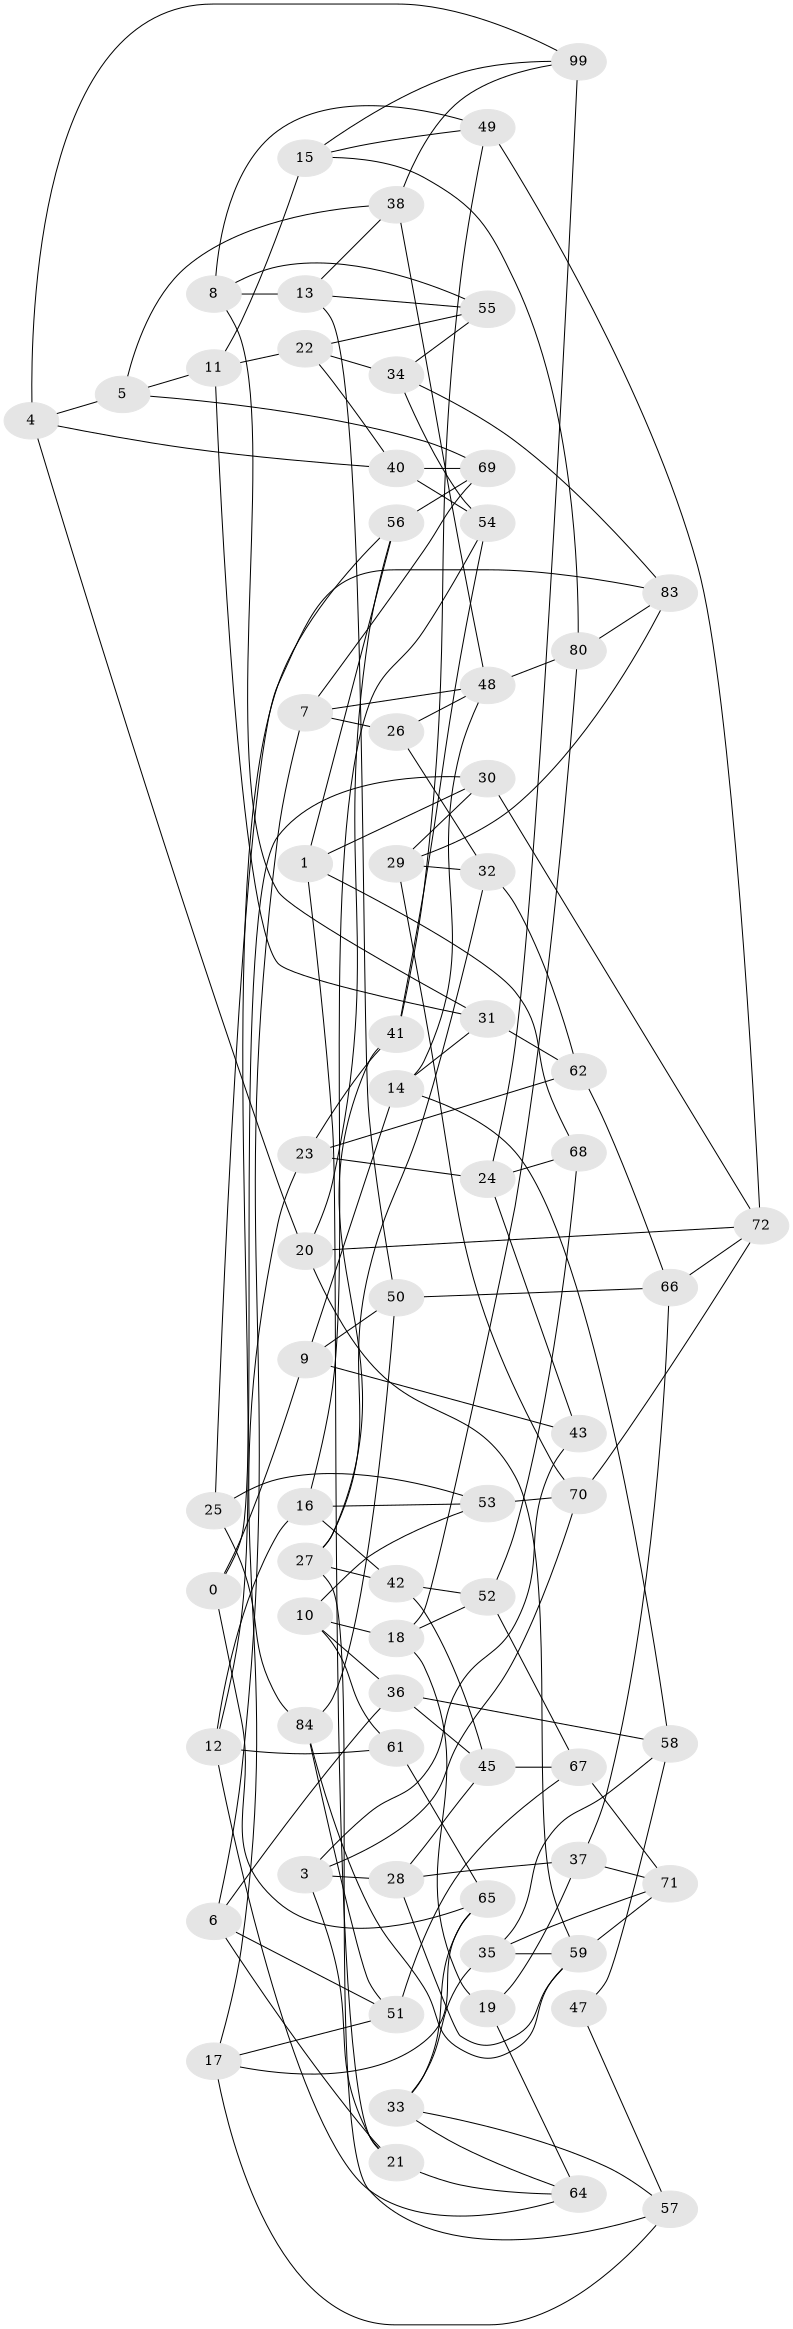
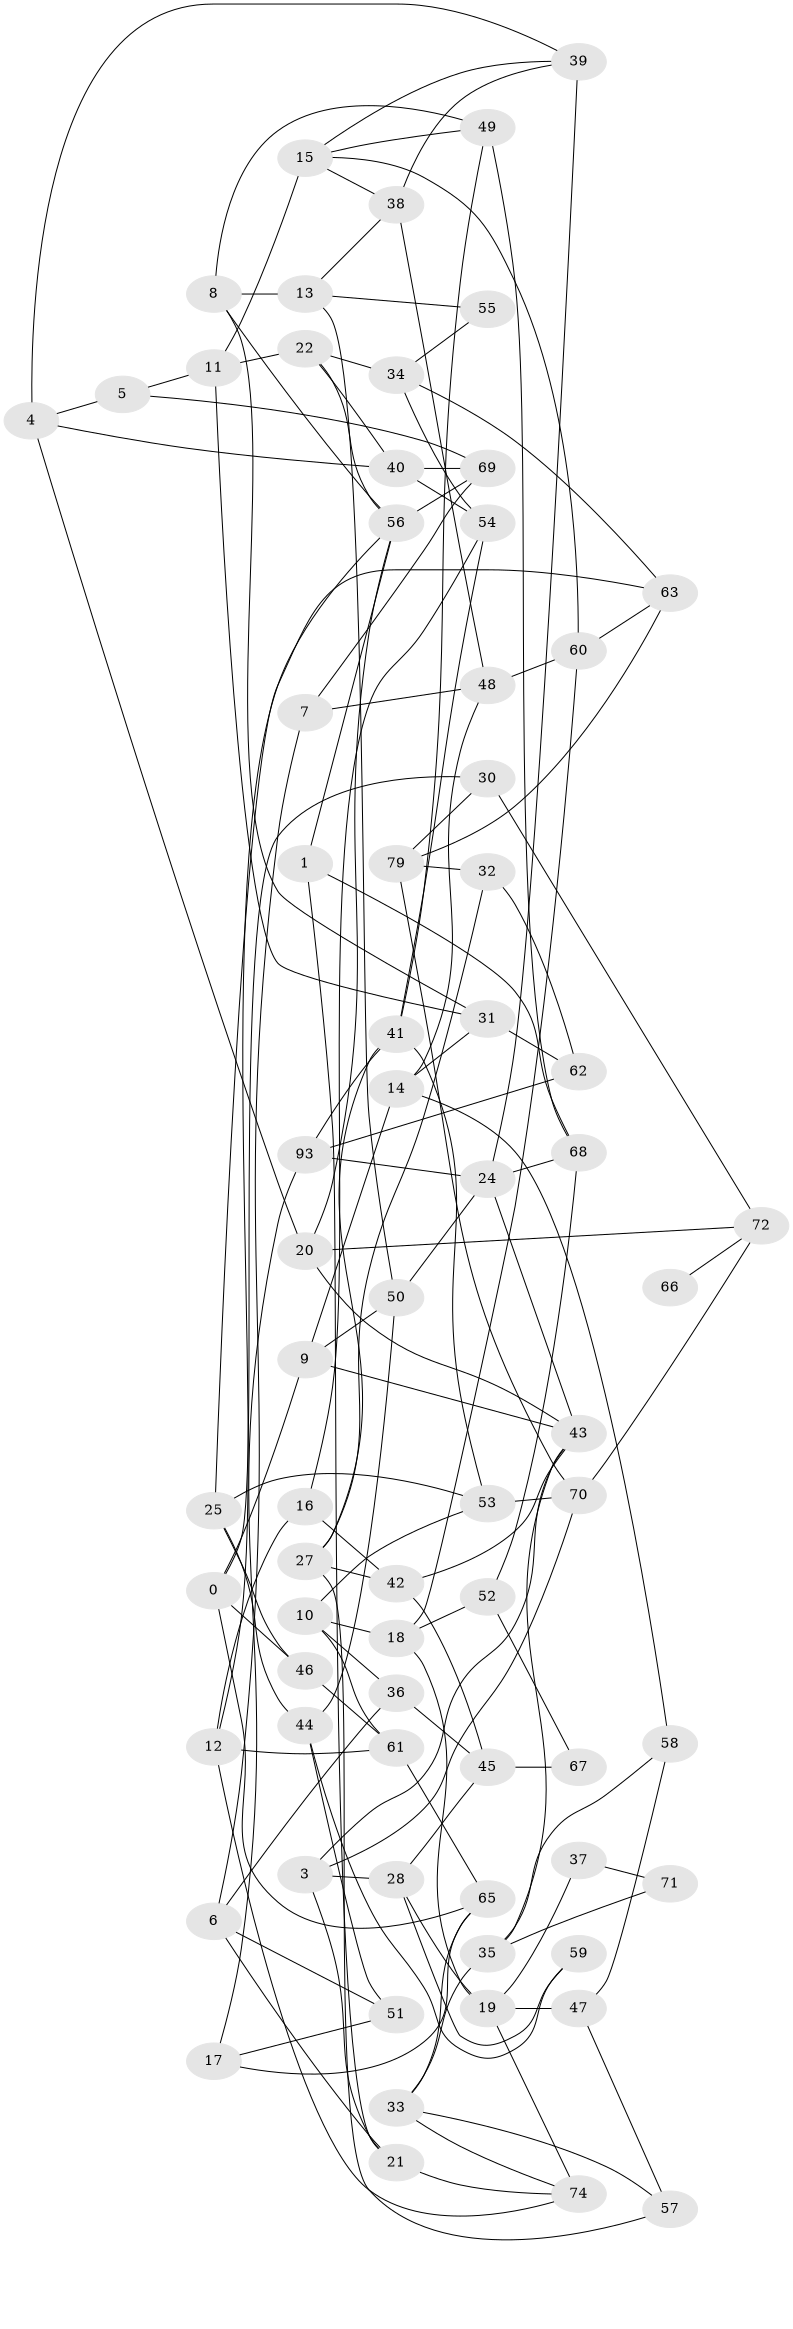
node "99": label "99" -> "39"
edge "38" -- "5": now "38" -- "15"
edge "8" -- "55": now "8" -- "56"
edge "55" -- "22": now "56" -- "22"
node "83": label "83" -> "63"
node "80": label "80" -> "60"
edge "49" -- "72": now "49" -- "68"
node "26": removed
edge "30" -- "1": removed
node "29": label "29" -> "79"
node "23": label "23" -> "93"
edge "62" -- "66": removed
edge "66" -- "50": now "24" -- "50"
edge "53" -- "16": now "53" -- "41"
edge "20" -- "59": now "20" -- "43"
edge "66" -- "37": removed
edge "42" -- "52": now "42" -- "43"
node "46": added
edge "36" -- "58": removed
node "84": label "84" -> "44"
edge "67" -- "71": removed
edge "37" -- "28": now "19" -- "28"
edge "67" -- "51": removed
edge "71" -- "59": removed
edge "35" -- "59": now "35" -- "43"
edge "19" -- "47": added
node "64": label "64" -> "74"
edge "17" -- "57": removed
